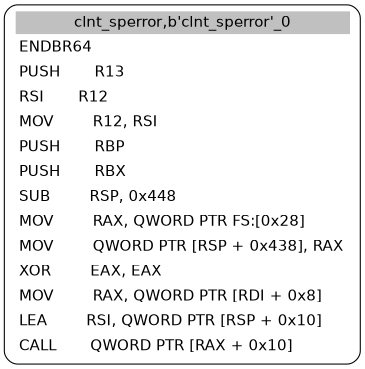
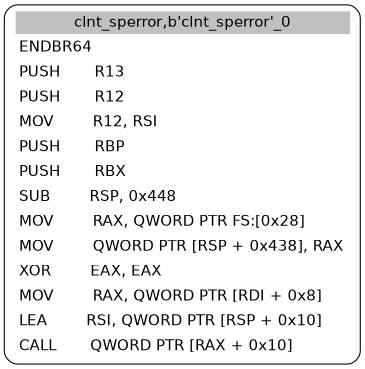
node "clnt_sperror,b'clnt_sperror'_0": text "RSI       R12" -> "PUSH       R12"
